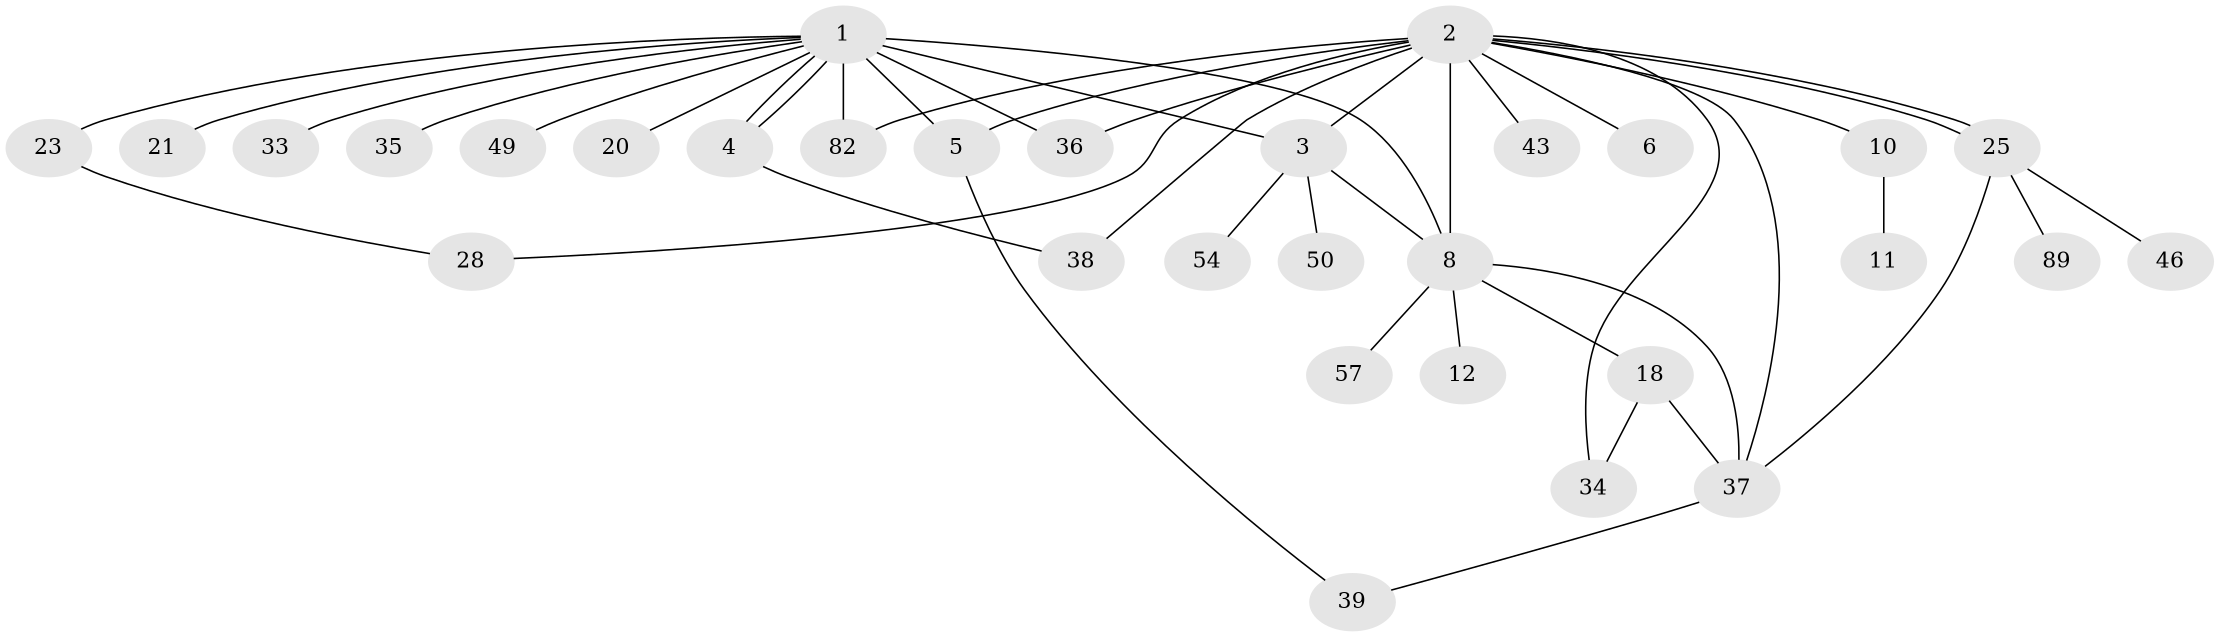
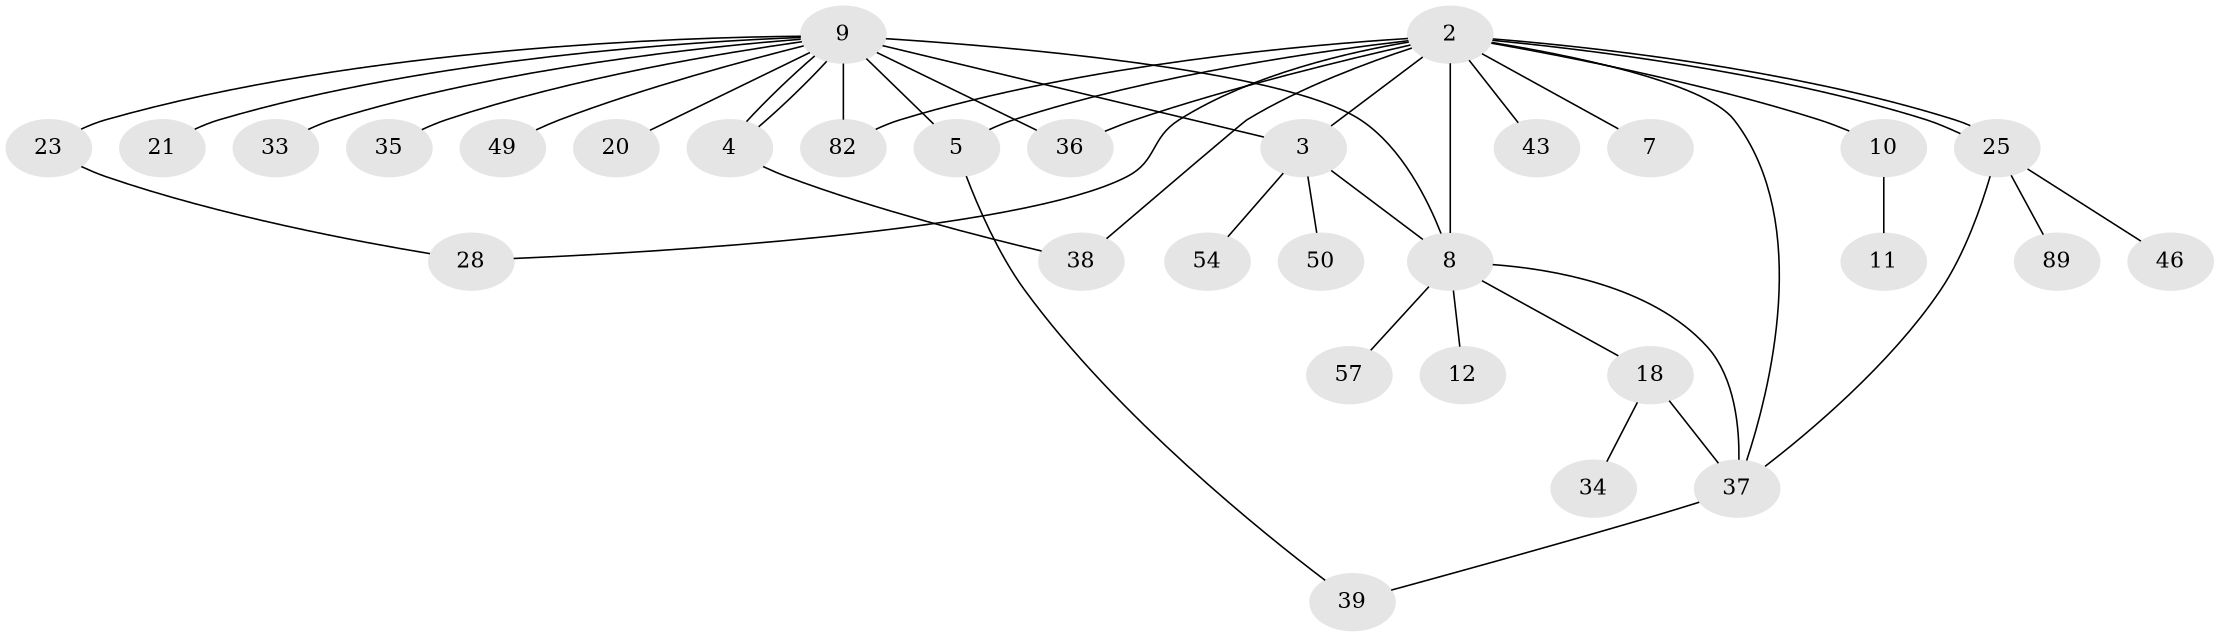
node "1": label "1" -> "9"
node "6": label "6" -> "7"
edge "2" -- "34": removed
